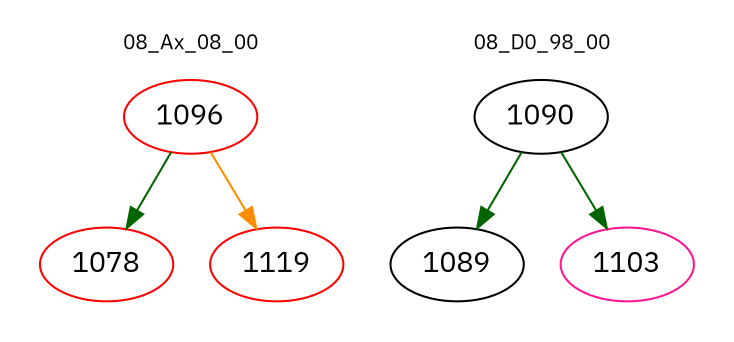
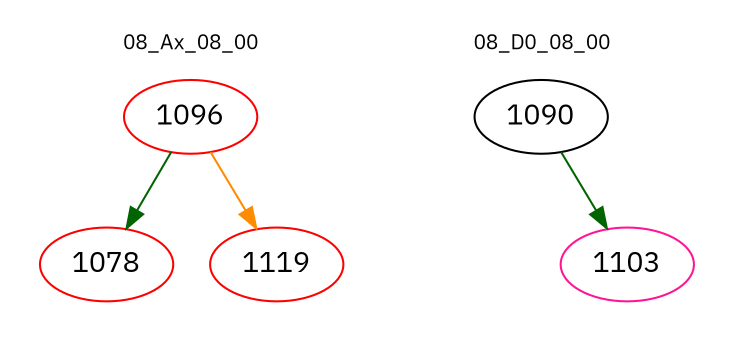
cluster "08_D0_98_00": label "08_D0_98_00" -> "08_D0_08_00"
node "1089": removed
